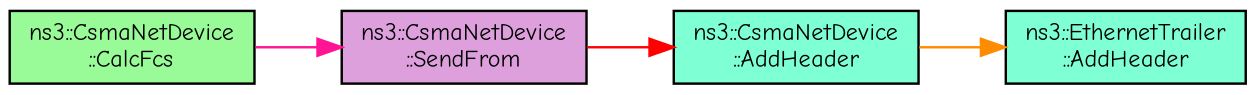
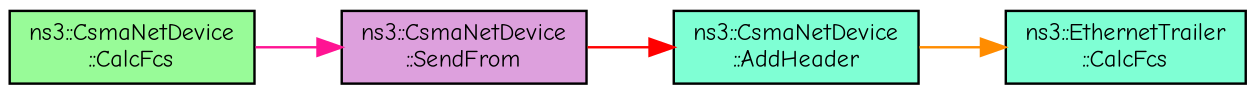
node "ns3::EthernetTrailer ::AddHeader": label "ns3::EthernetTrailer ::AddHeader" -> "ns3::EthernetTrailer ::CalcFcs"
